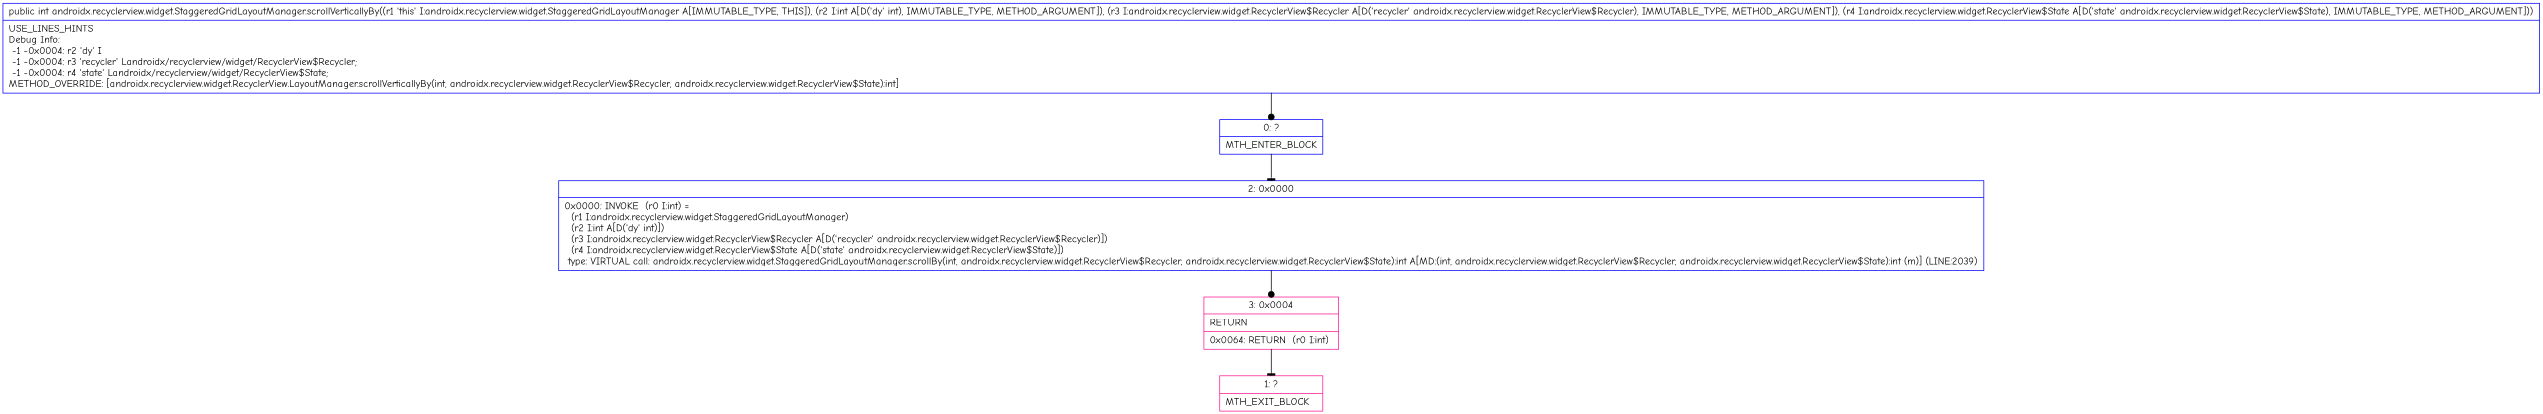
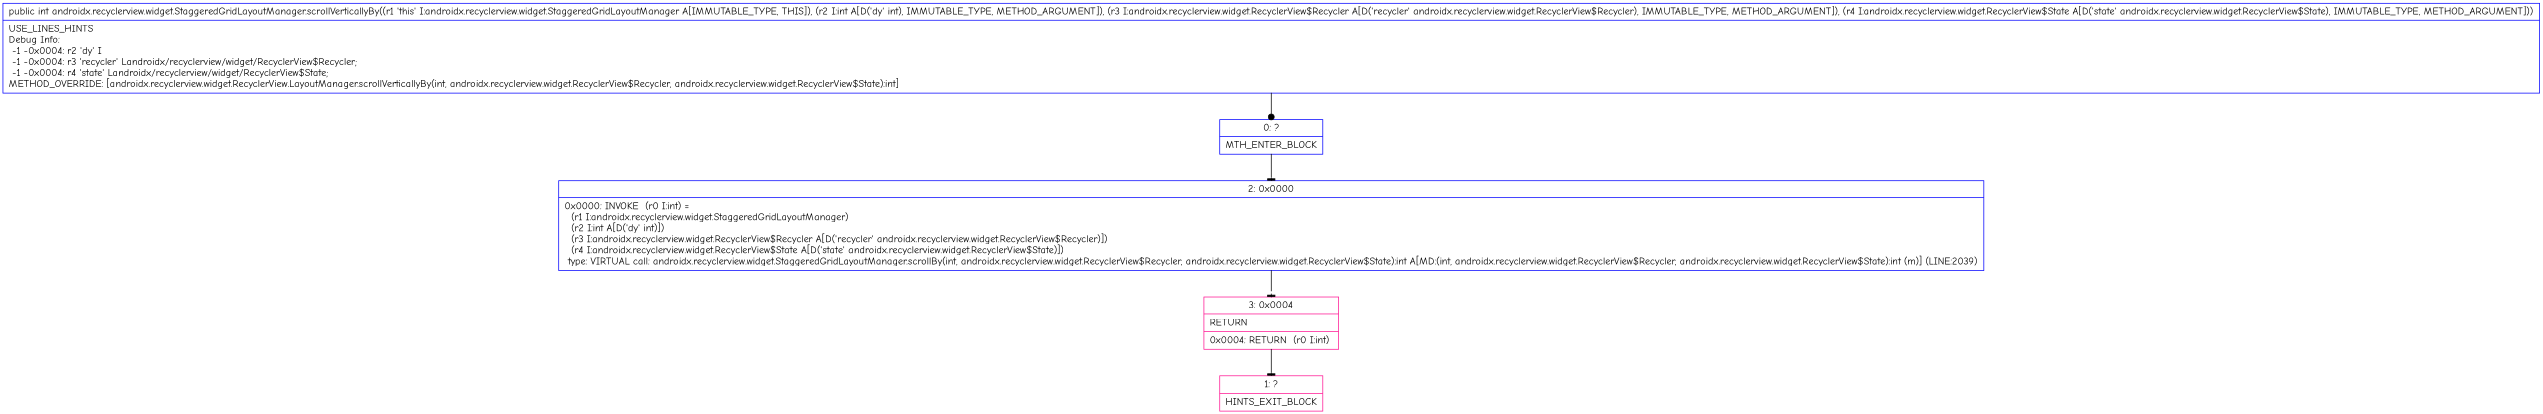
edge "2: 0x0000" -> "3: 0x0004": arrowhead dot -> tee
node "3: 0x0004": text "0x0064: RETURN  (r0 I:int)" -> "0x0004: RETURN  (r0 I:int)"
node "1: ?": text "MTH_EXIT_BLOCK" -> "HINTS_EXIT_BLOCK"
